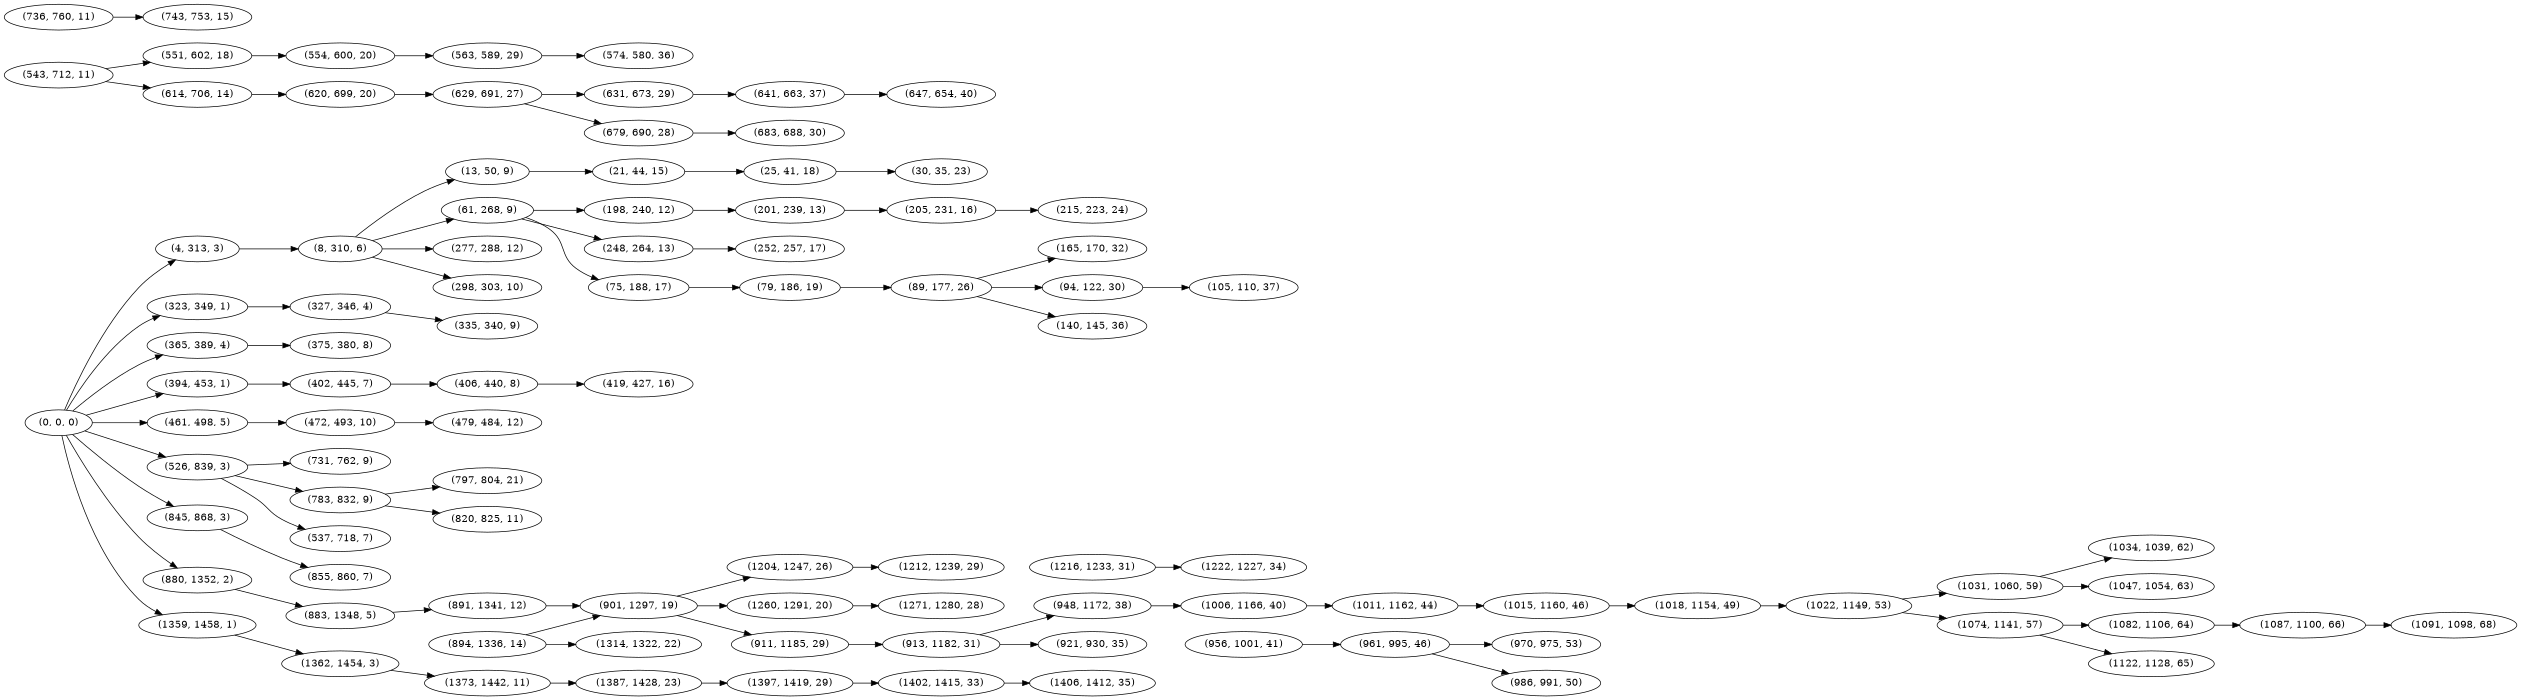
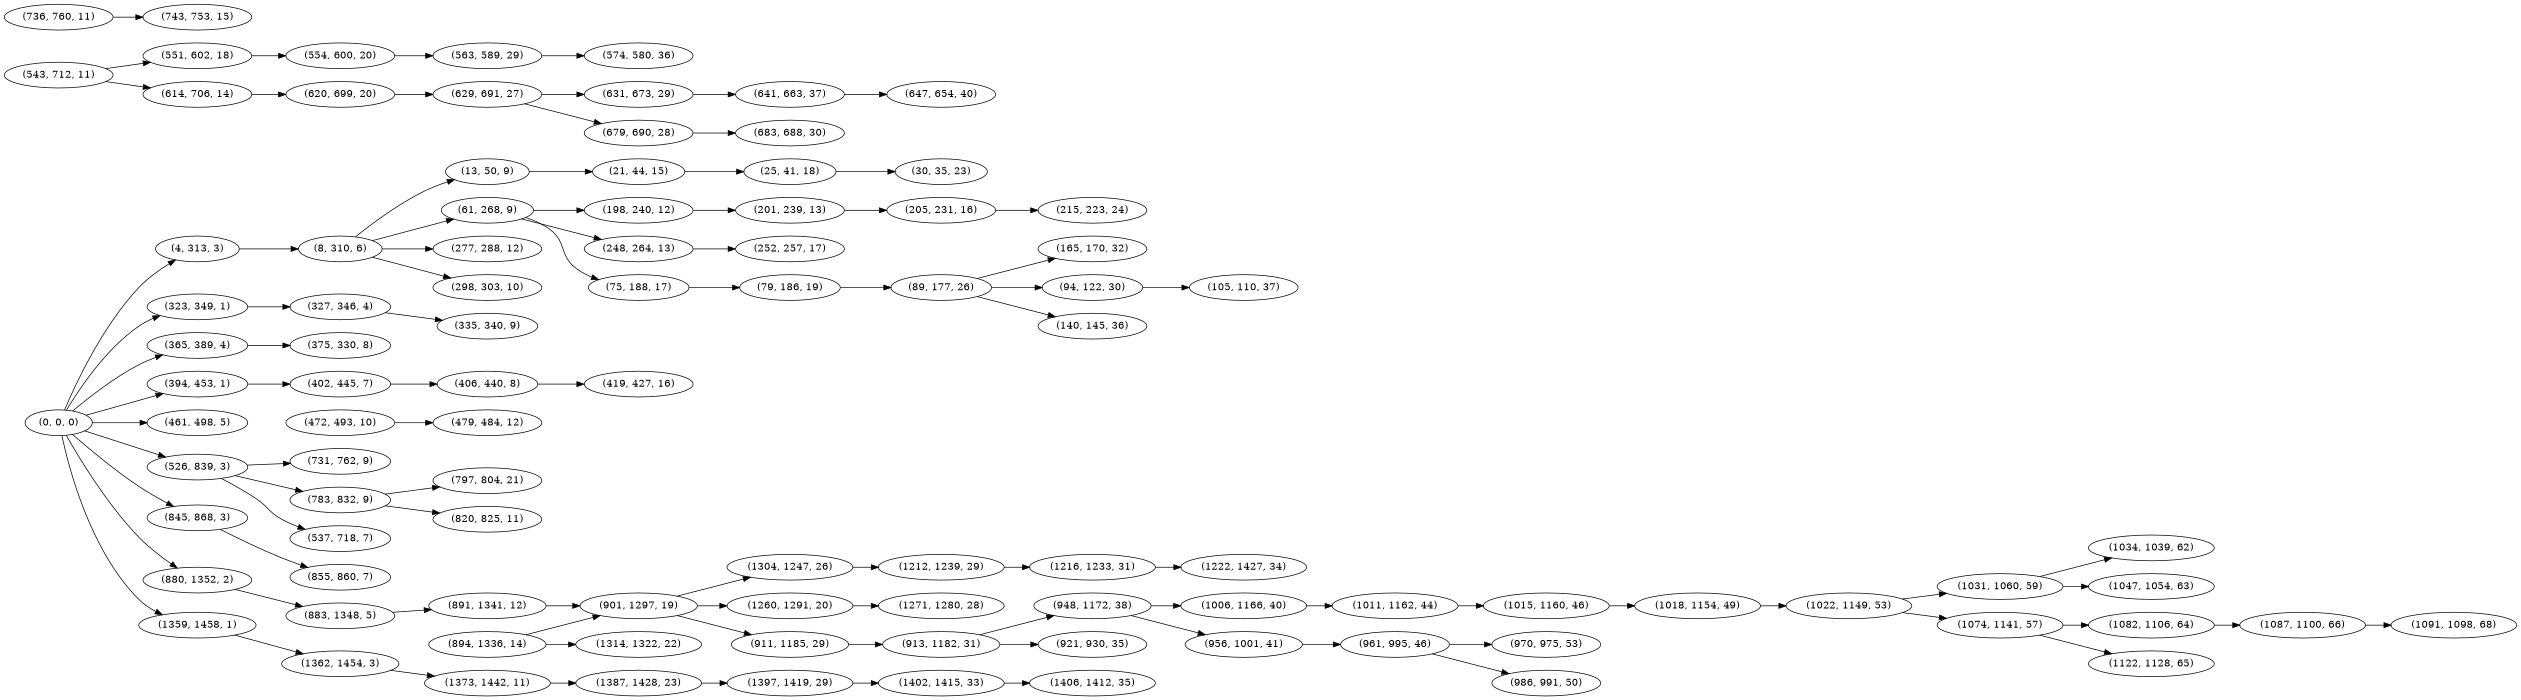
node "(375, 380, 8)": label "(375, 380, 8)" -> "(375, 330, 8)"
edge "(461, 498, 5)" -> "(472, 493, 10)": removed
node "(1204, 1247, 26)": label "(1204, 1247, 26)" -> "(1304, 1247, 26)"
edge "(1212, 1239, 29)" -> "(1216, 1233, 31)": added
node "(1222, 1227, 34)": label "(1222, 1227, 34)" -> "(1222, 1427, 34)"
edge "(948, 1172, 38)" -> "(956, 1001, 41)": added
